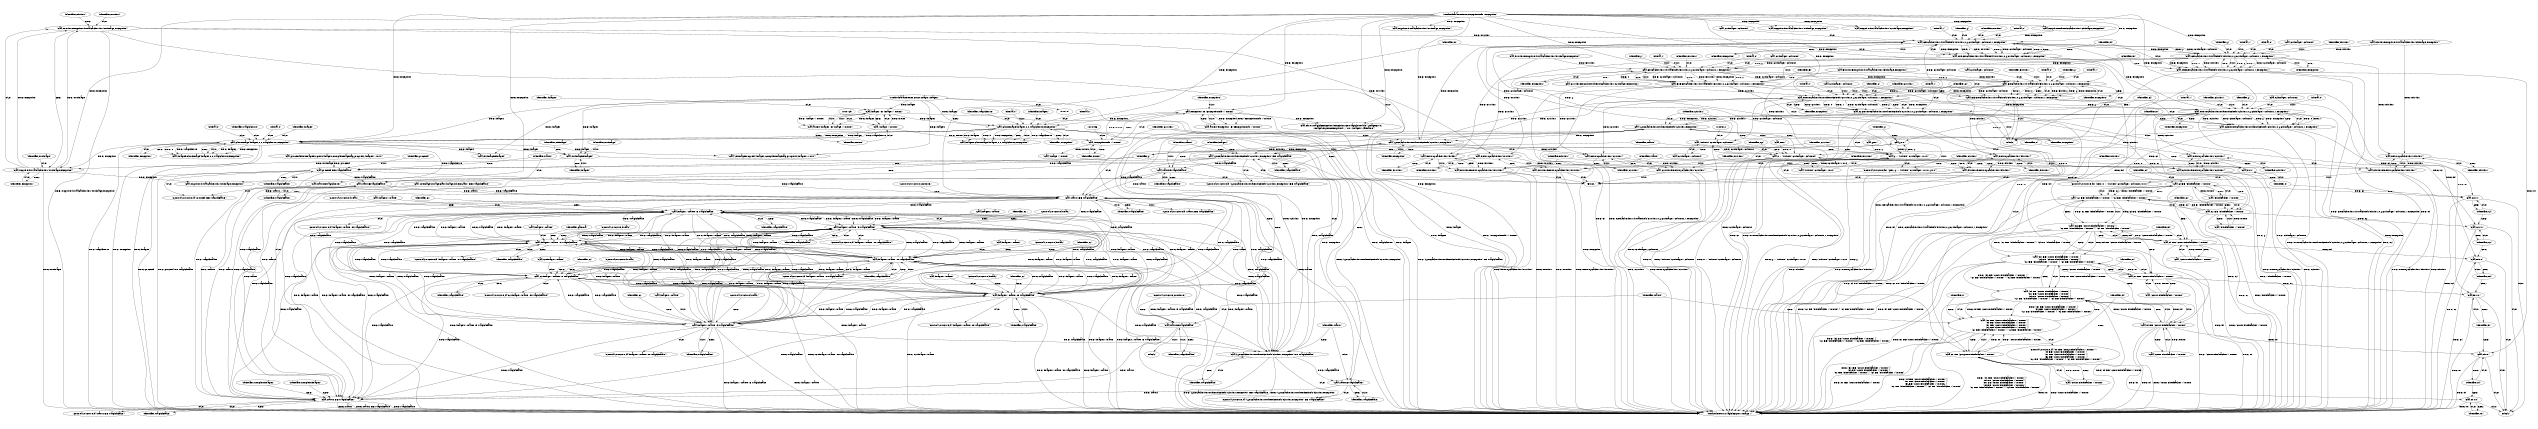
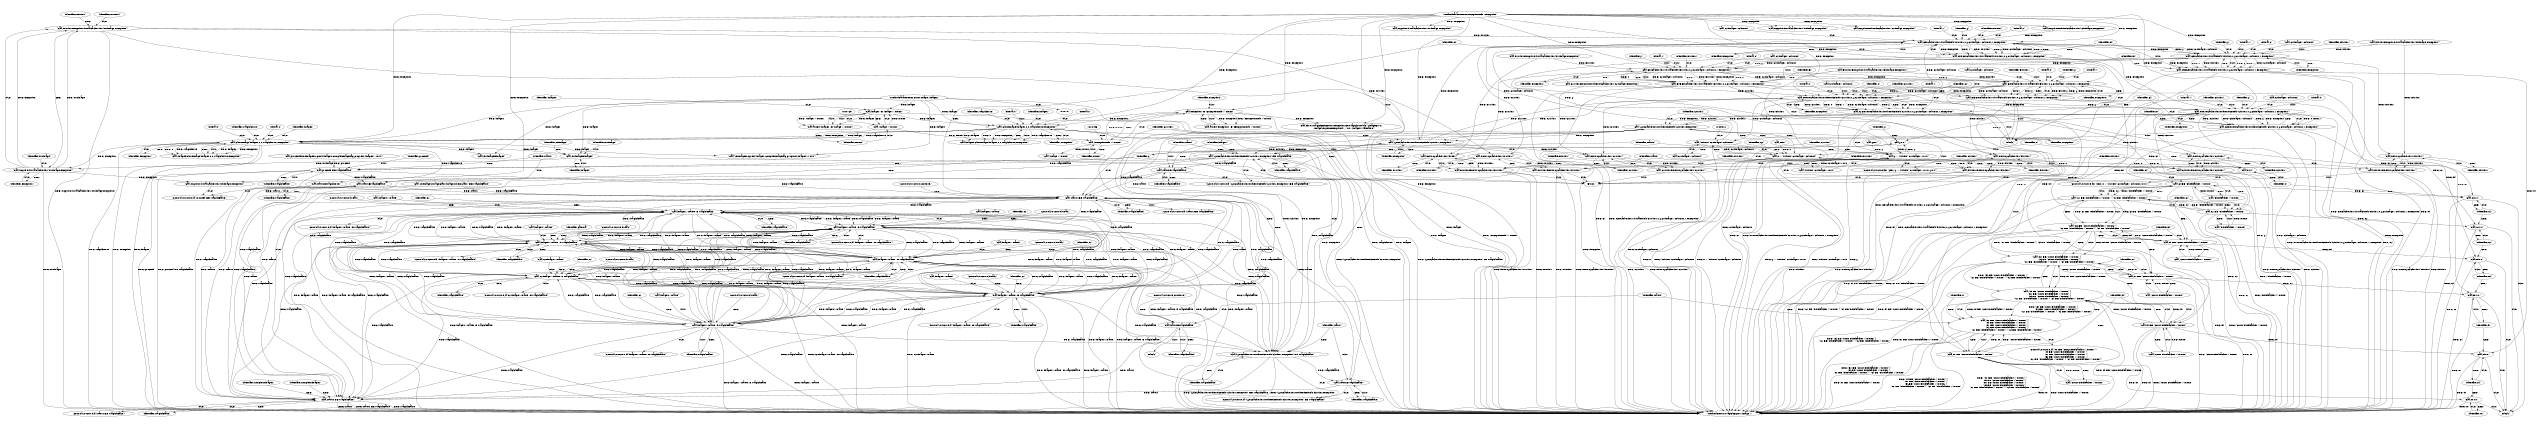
edge "(MethodParameterIn,ExceptionInfo *exception)" -> "(Call,AcquireVirtualCacheView(Ar_image,exception))": removed, label "DDG: exception"
node "(Call,AcquireVirtualCacheView(Cr_image,exception))": label "(Call,AcquireVirtualCacheView(Cr_image,exception))" -> "(Call,AcquireAuthenticCacheView(Cr_image,exception))"
edge "(Call,proceed == MagickFalse)" -> "(ControlStructure,if (proceed == MagickFalse))": now "(Call,AcquireVirtualCacheView(Ai_image,exception))" -> "(ControlStructure,if (proceed == MagickFalse))"
node "(Call,Ar == (progress PixelPacket *) NULL)": label "(Call,Ar == (progress PixelPacket *) NULL)" -> "(Call,Ar == (const PixelPacket *) NULL)"
